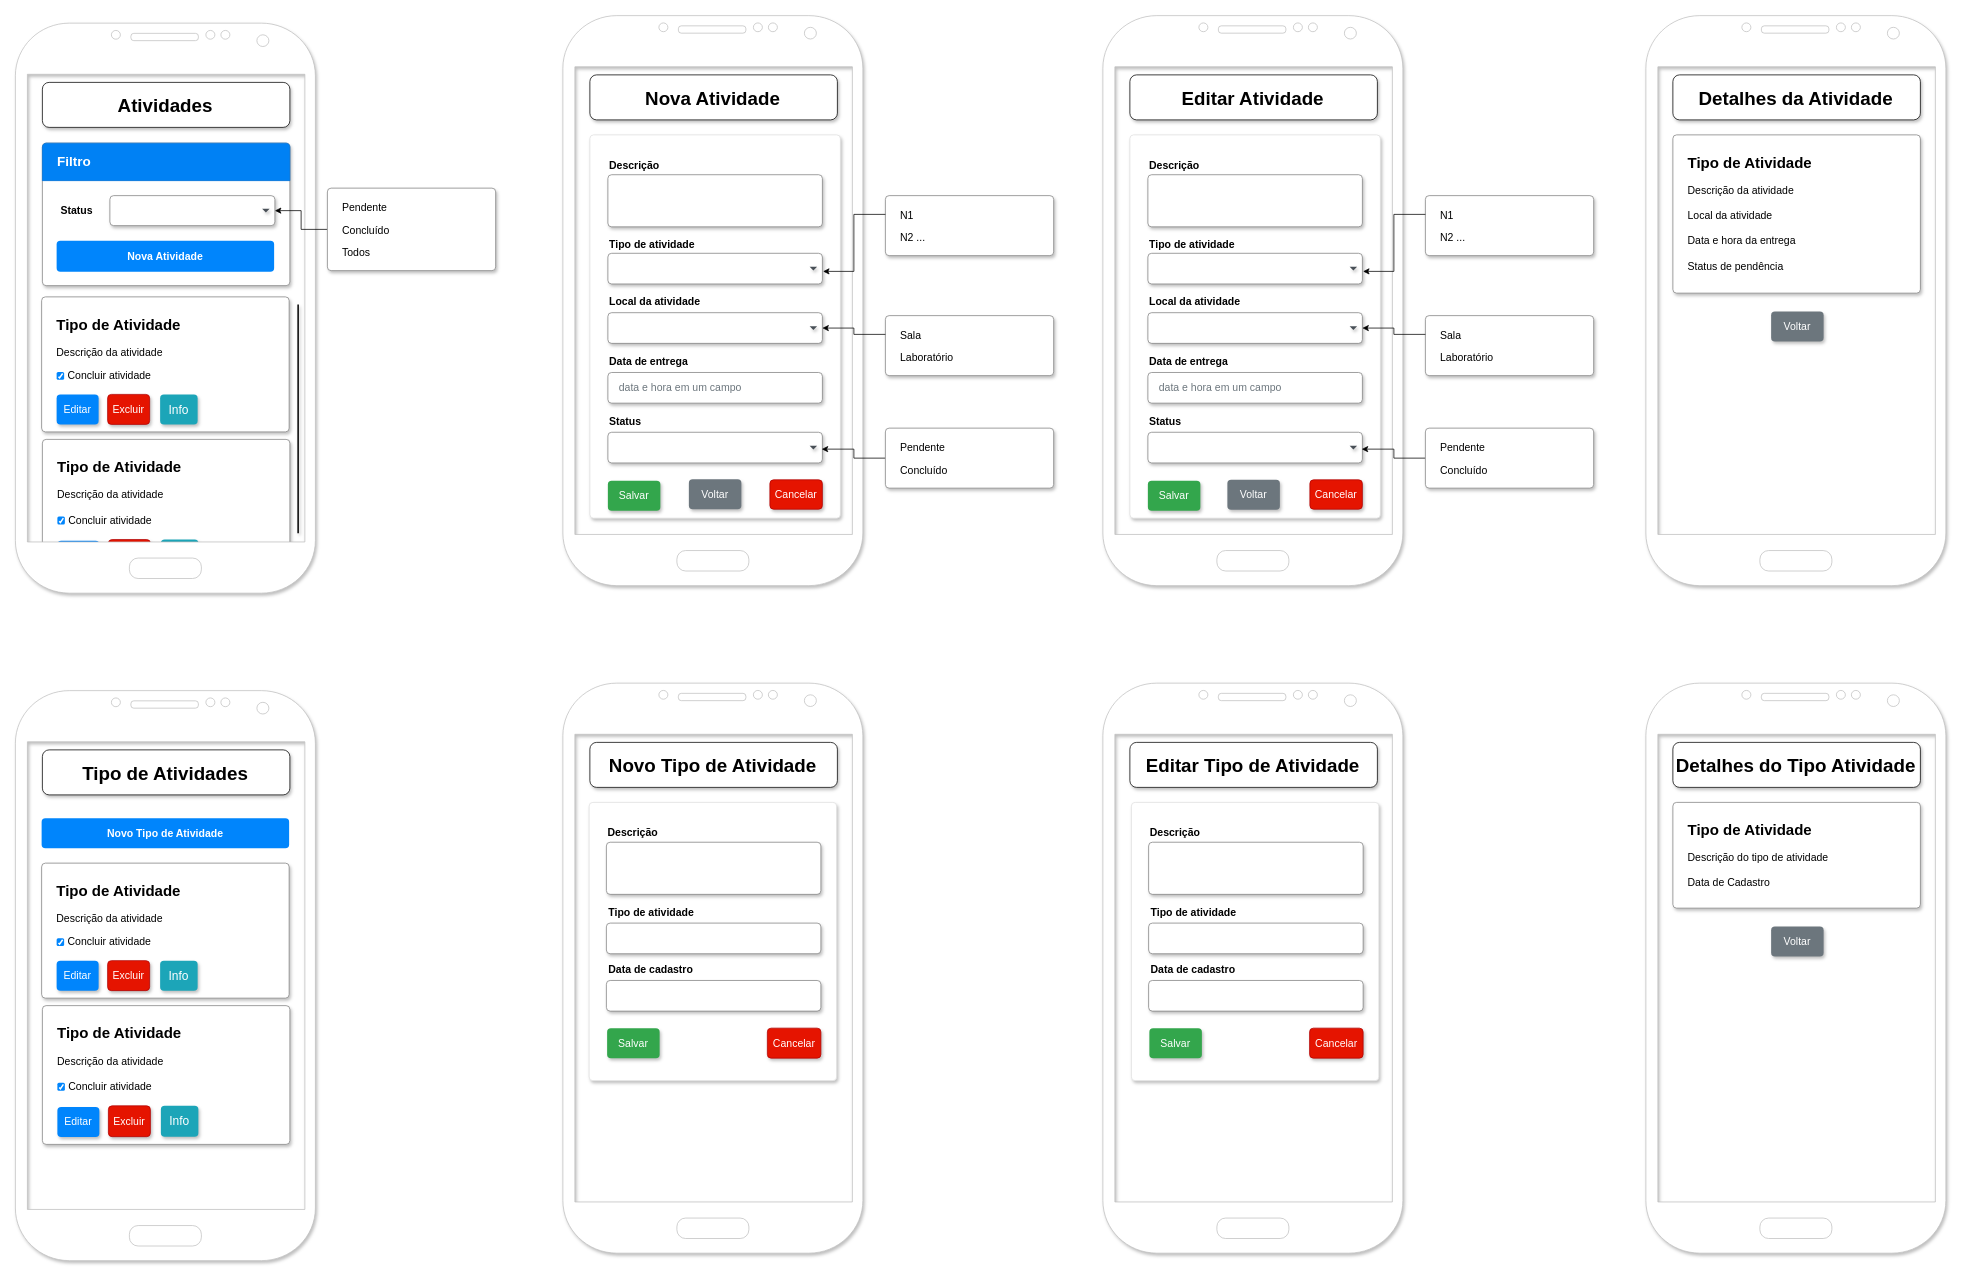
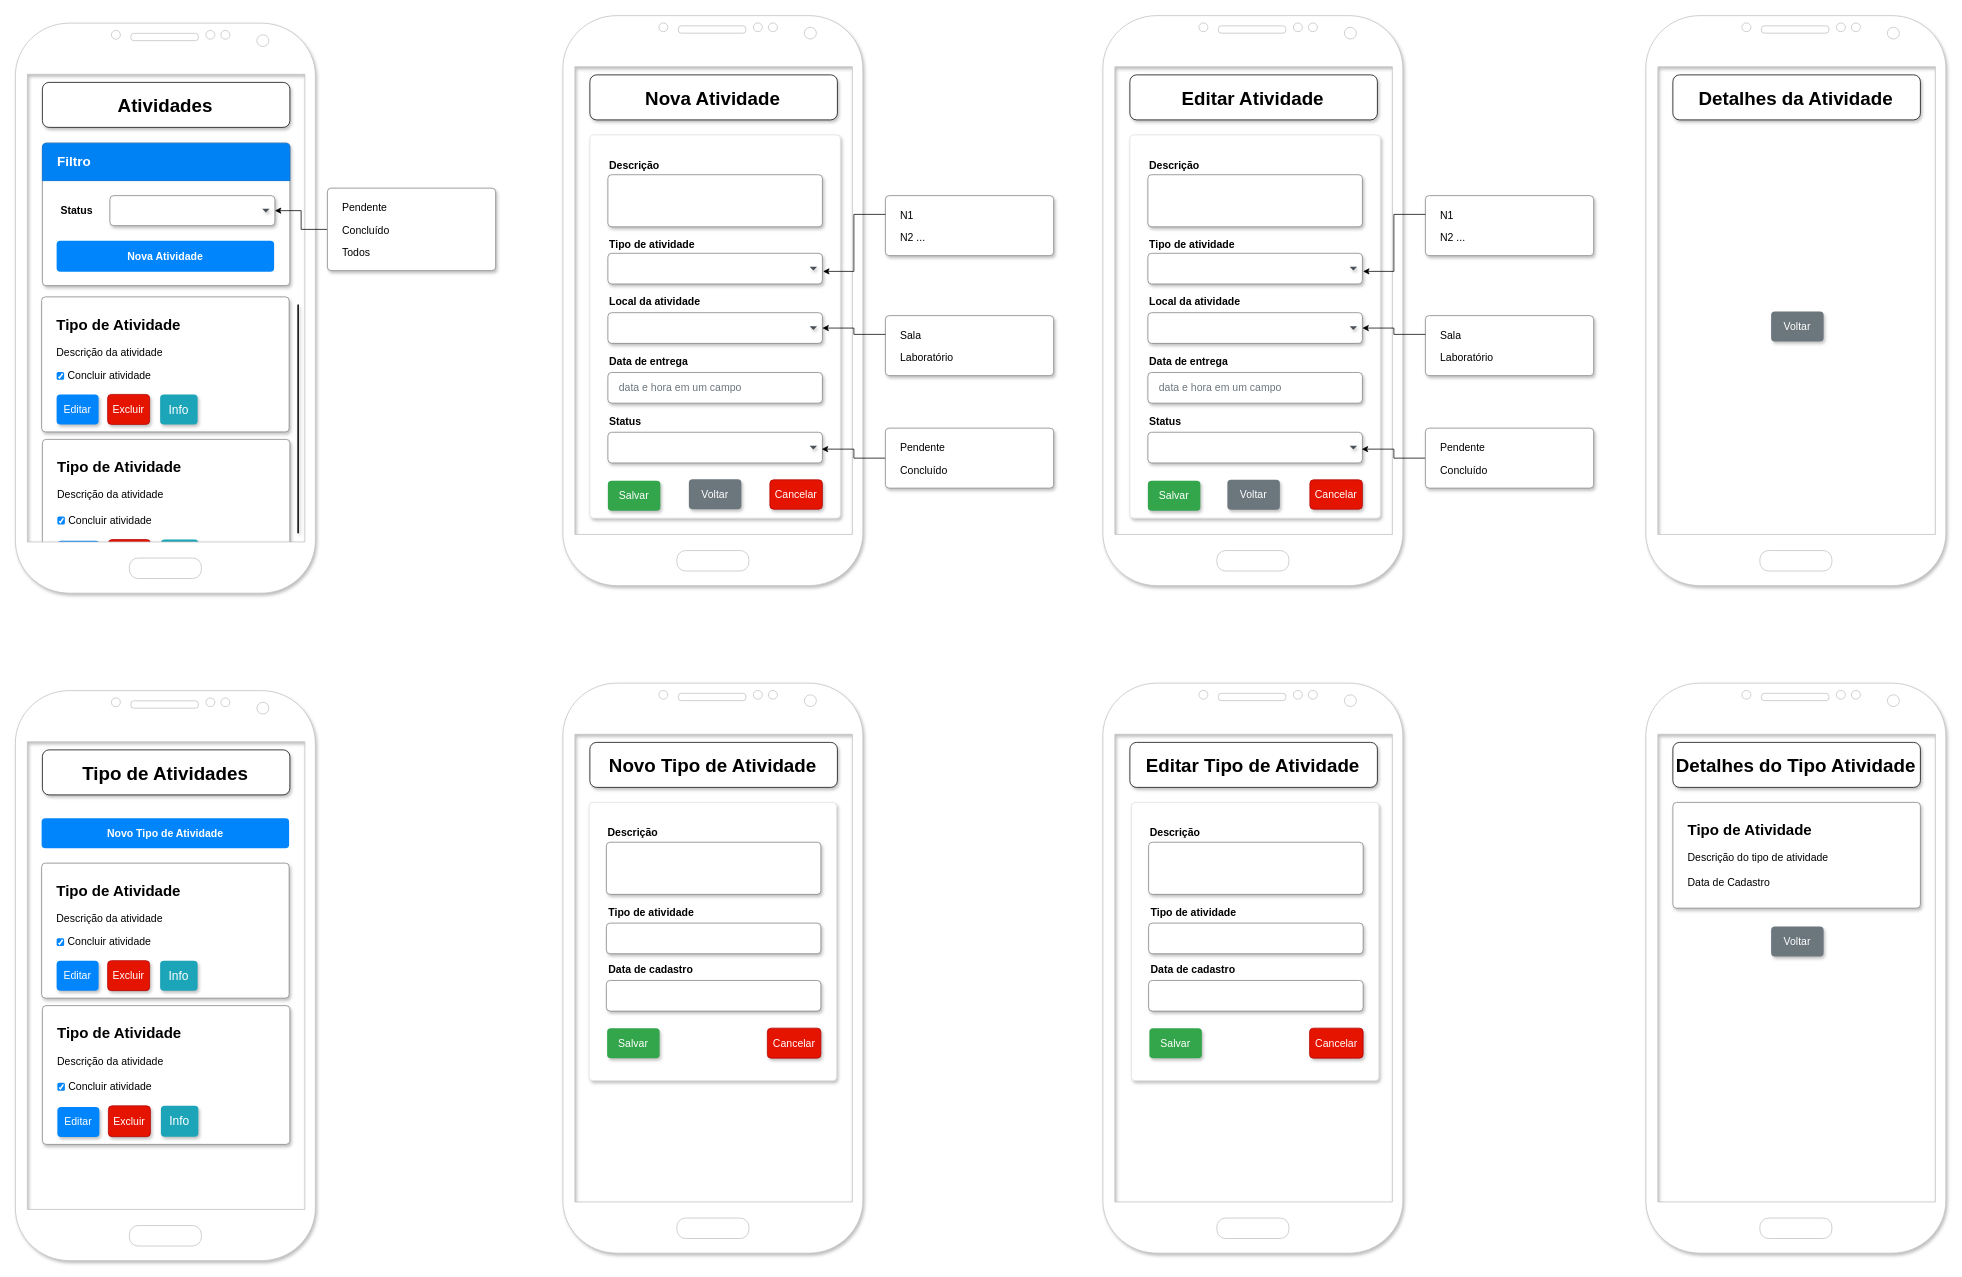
node "Tipo de AtividadeDescrição da atividade Local da atividade Data e hora da entrega Status de pendência": removed
